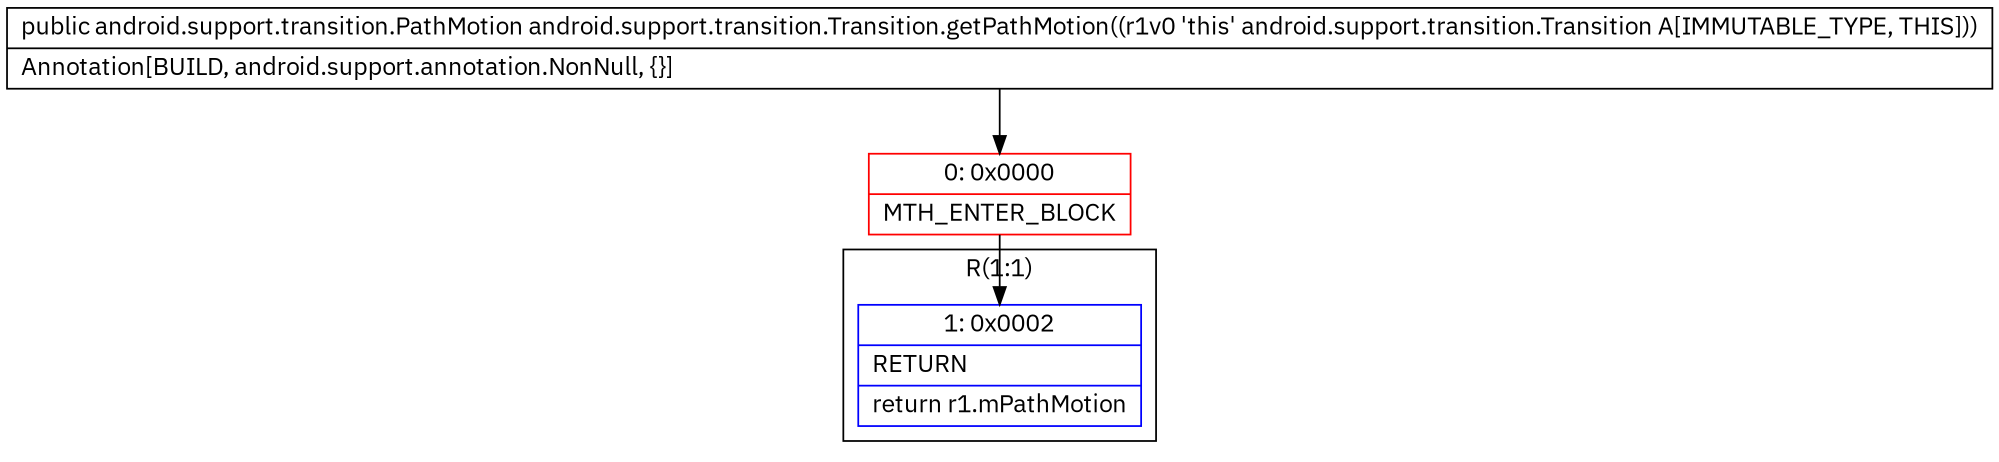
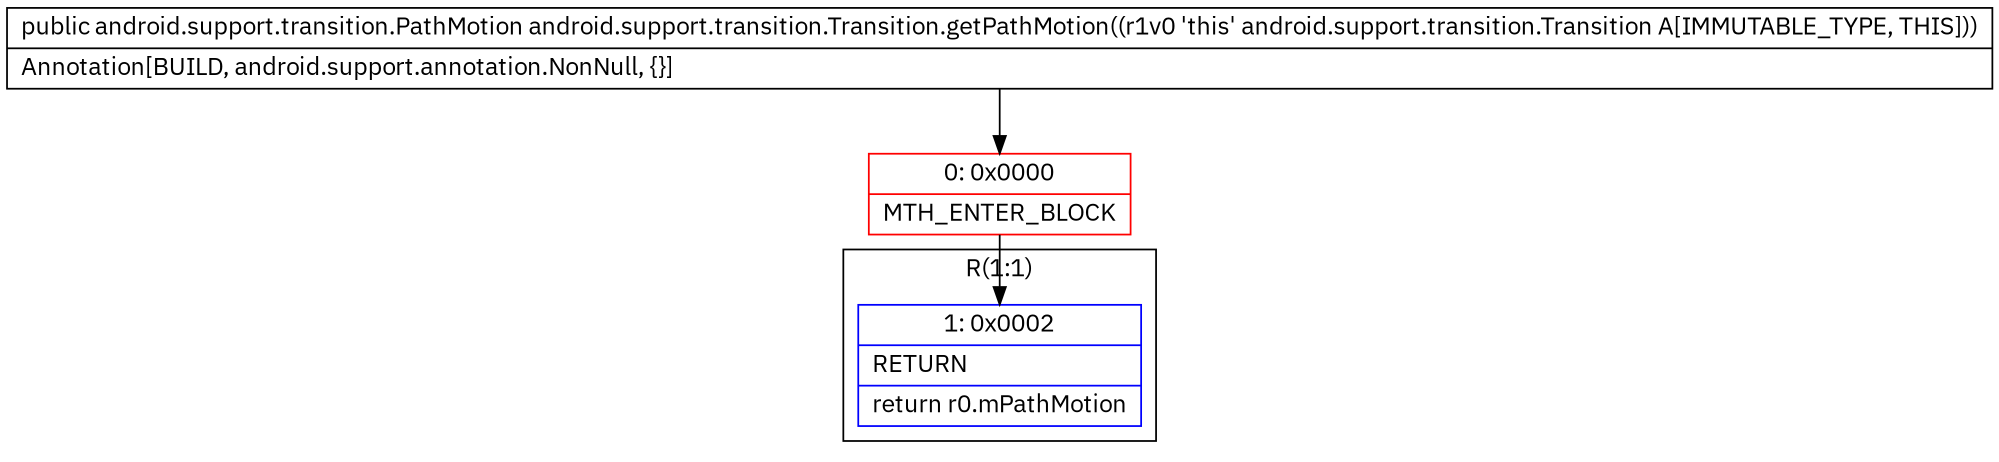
node "1: 0x0002": text "return r1.mPathMotion" -> "return r0.mPathMotion"
